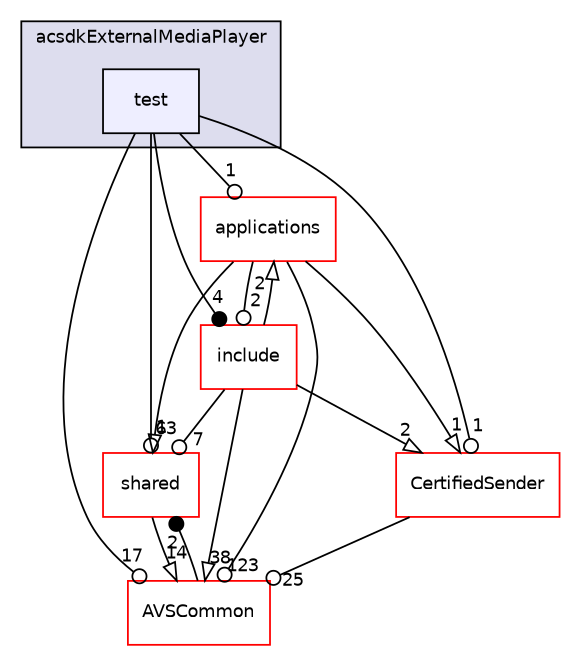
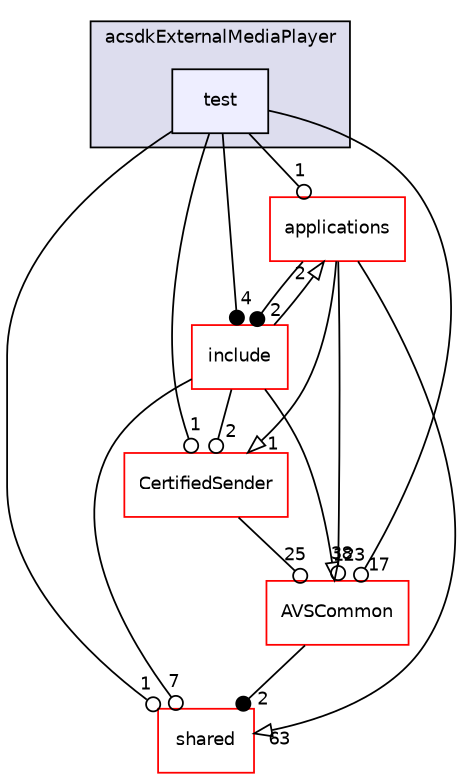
edge "applications" -> "include": arrowhead odot -> dot
edge "include" -> "CertifiedSender": arrowhead onormal -> odot
edge "shared" -> "AVSCommon": removed
